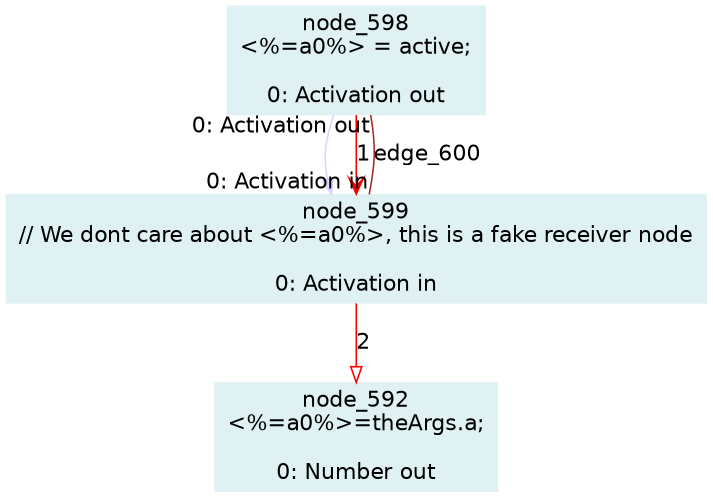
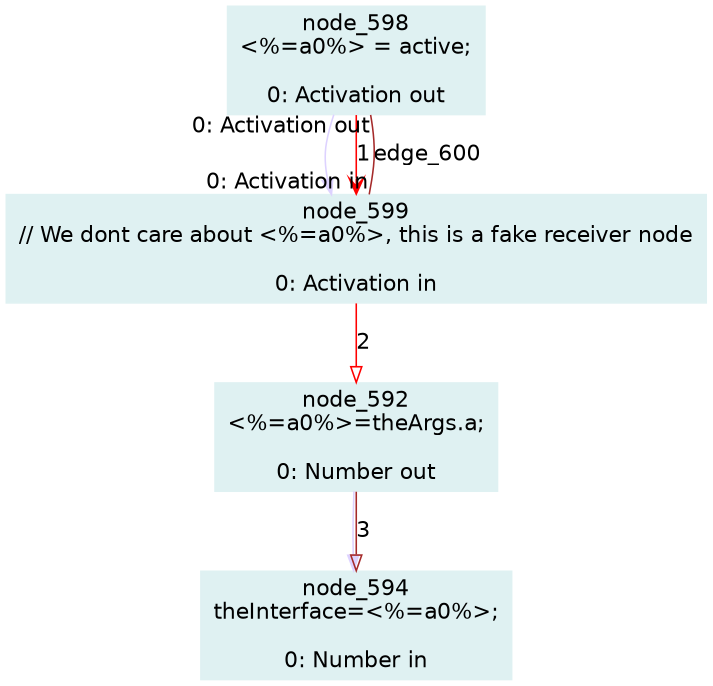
node "node_594 theInterface=<%=a0%>; 0: Number in": added
